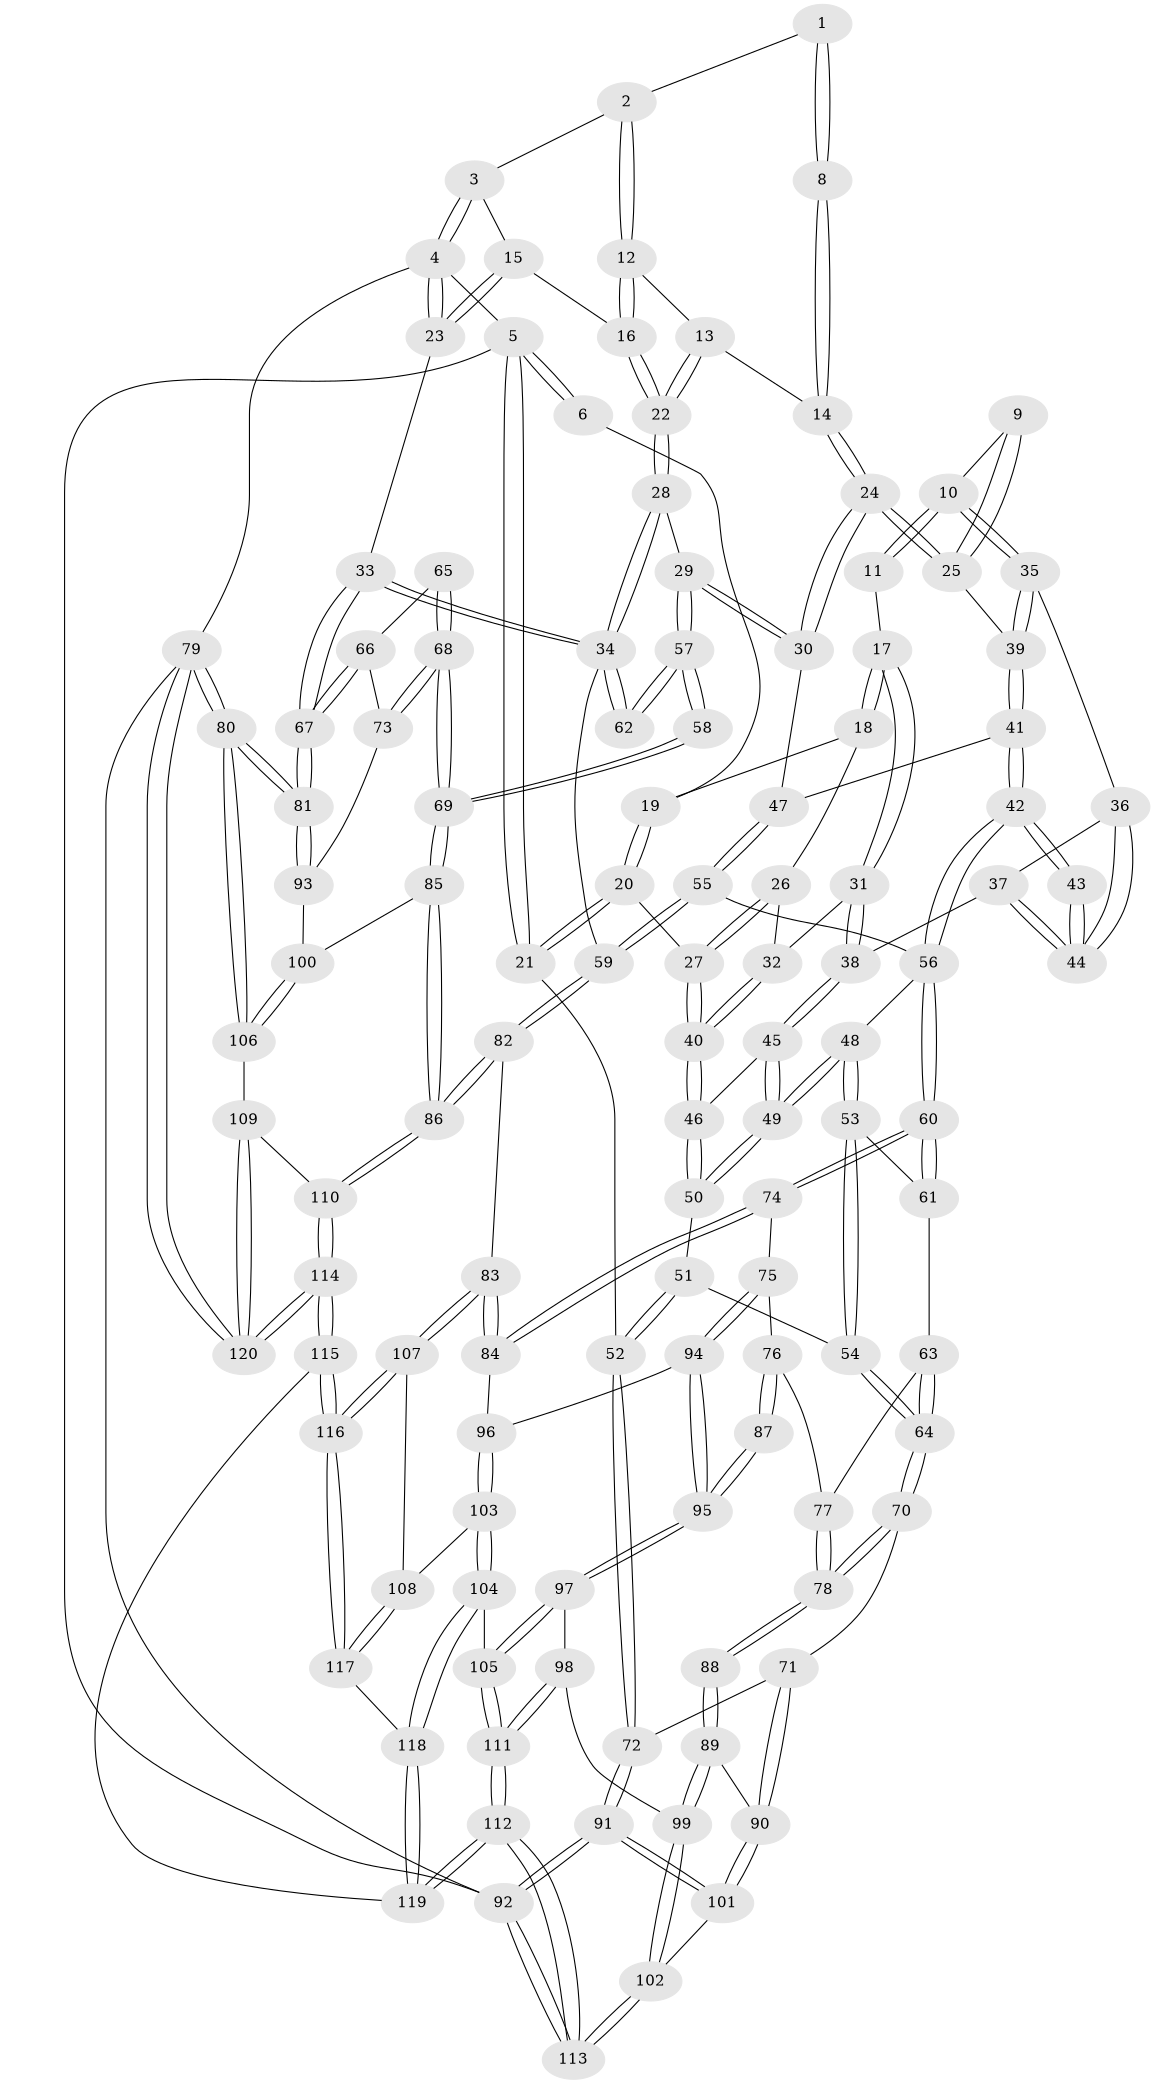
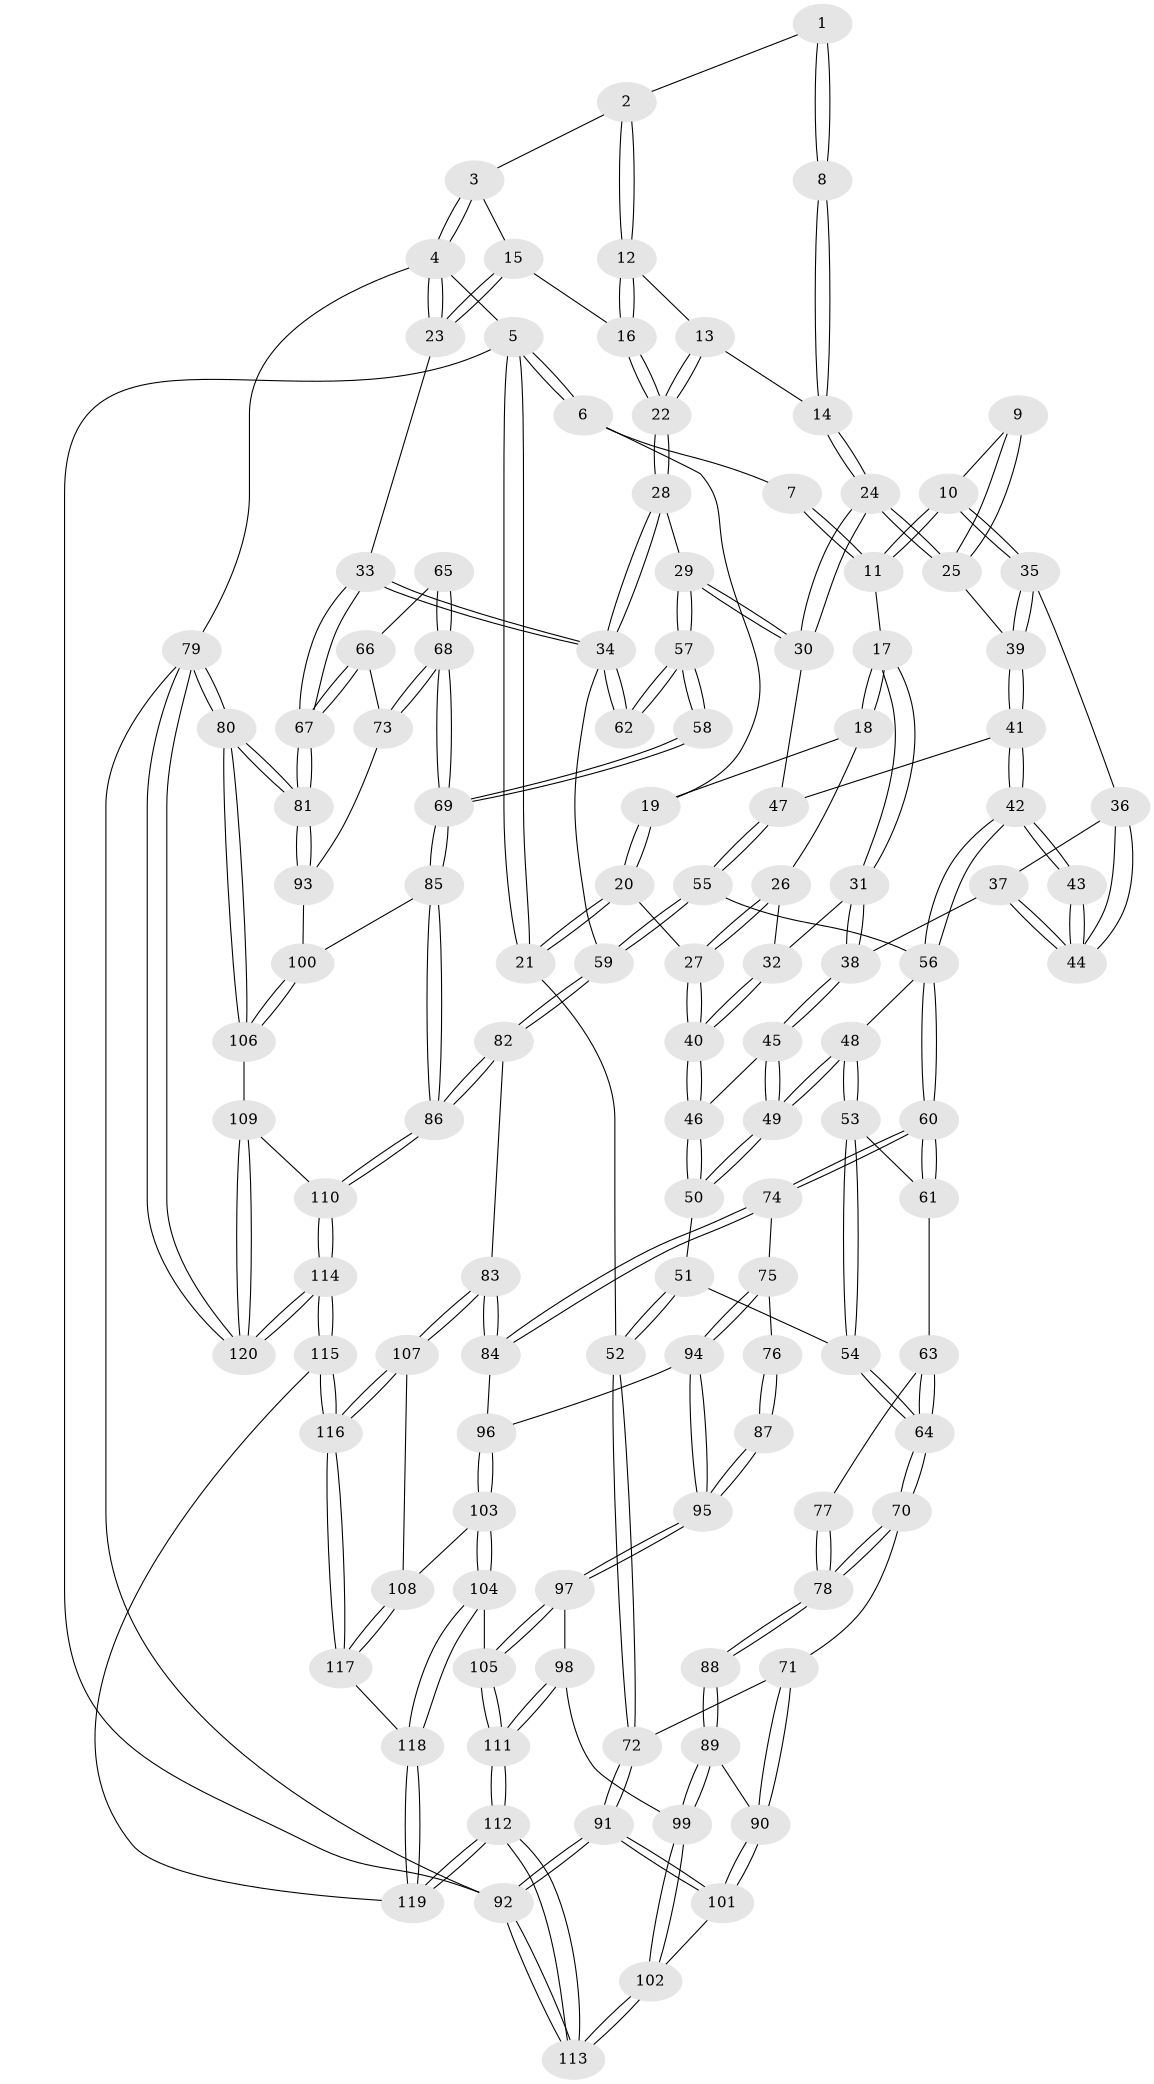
node "7": added
edge "76" -- "77": removed
